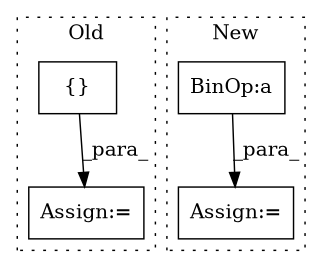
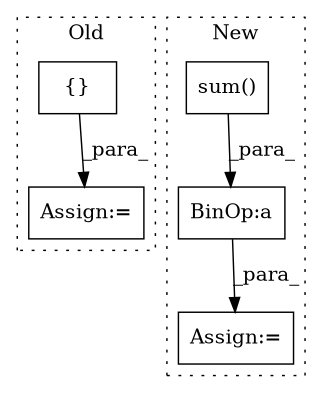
node "sum()": added
